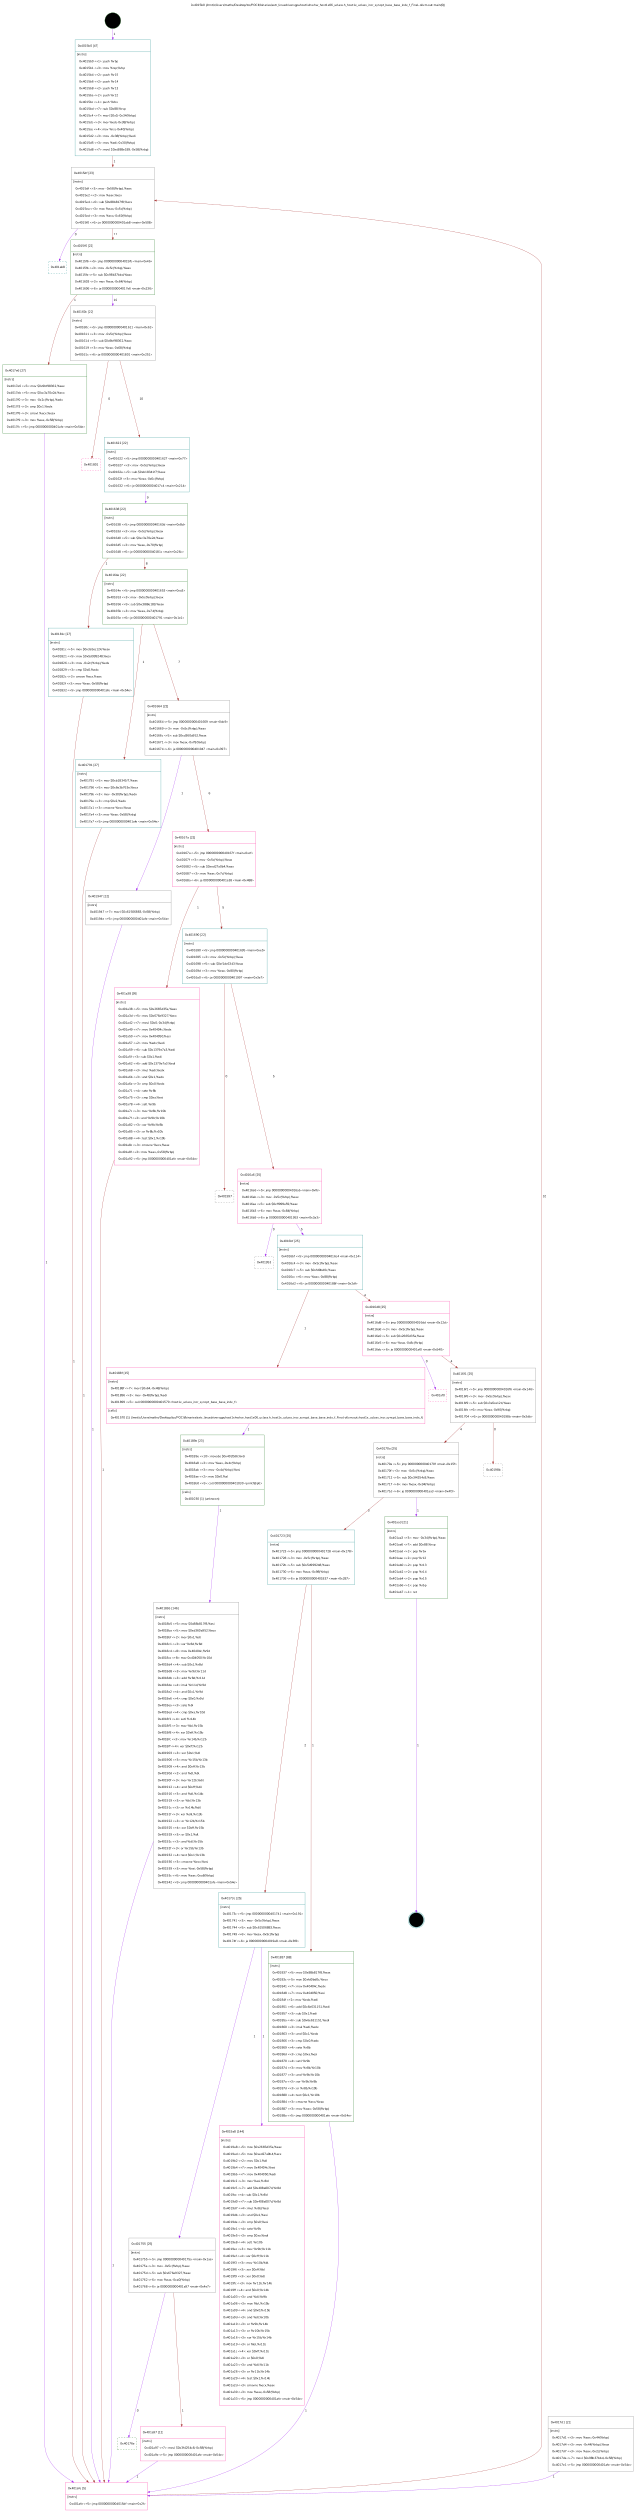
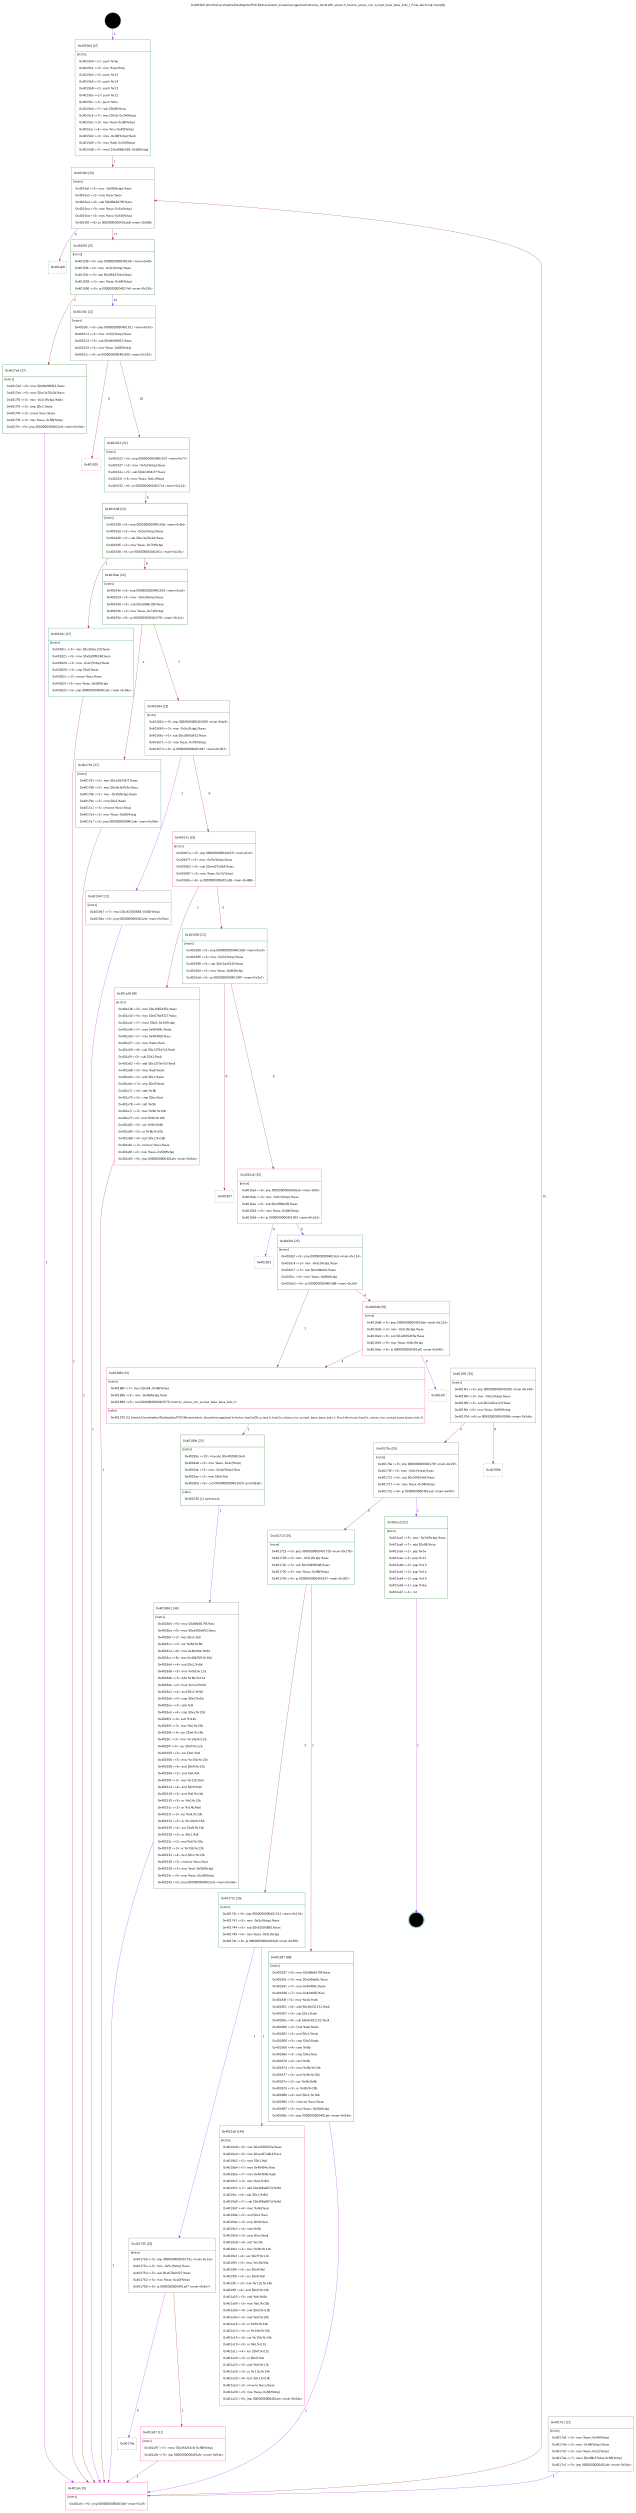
edge "0x4016d8 [25]" -> "0x4016f1 [25]": now "0x4016d8 [25]" -> "0x40188f [15]"
